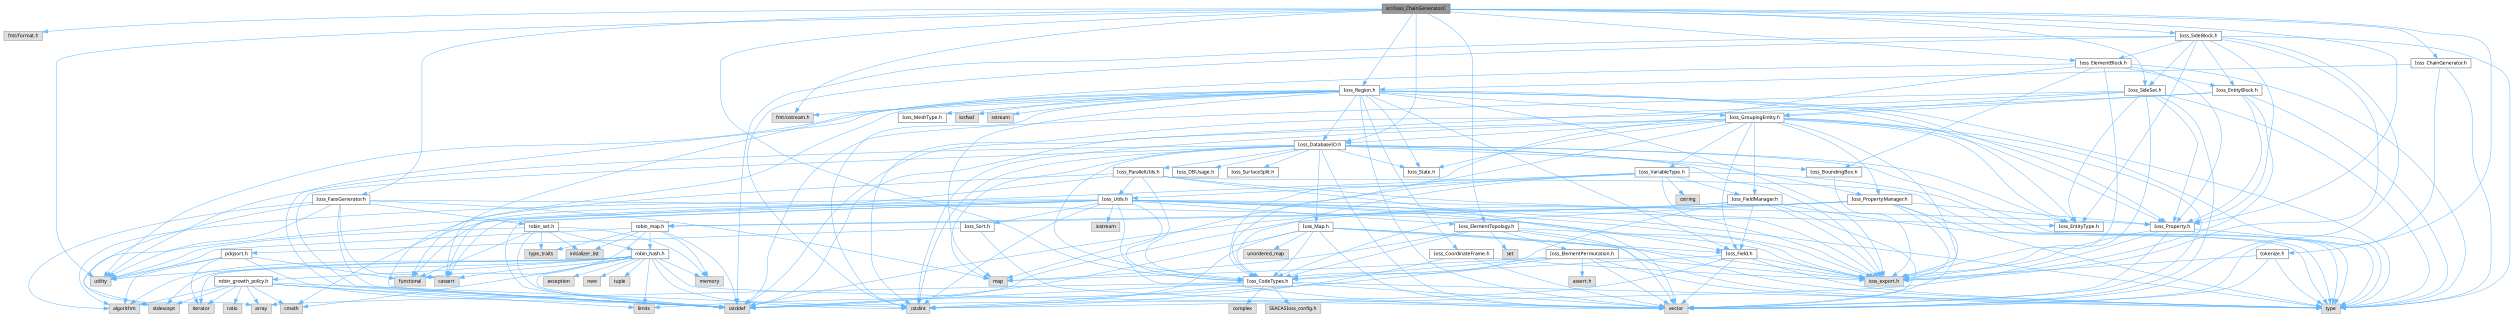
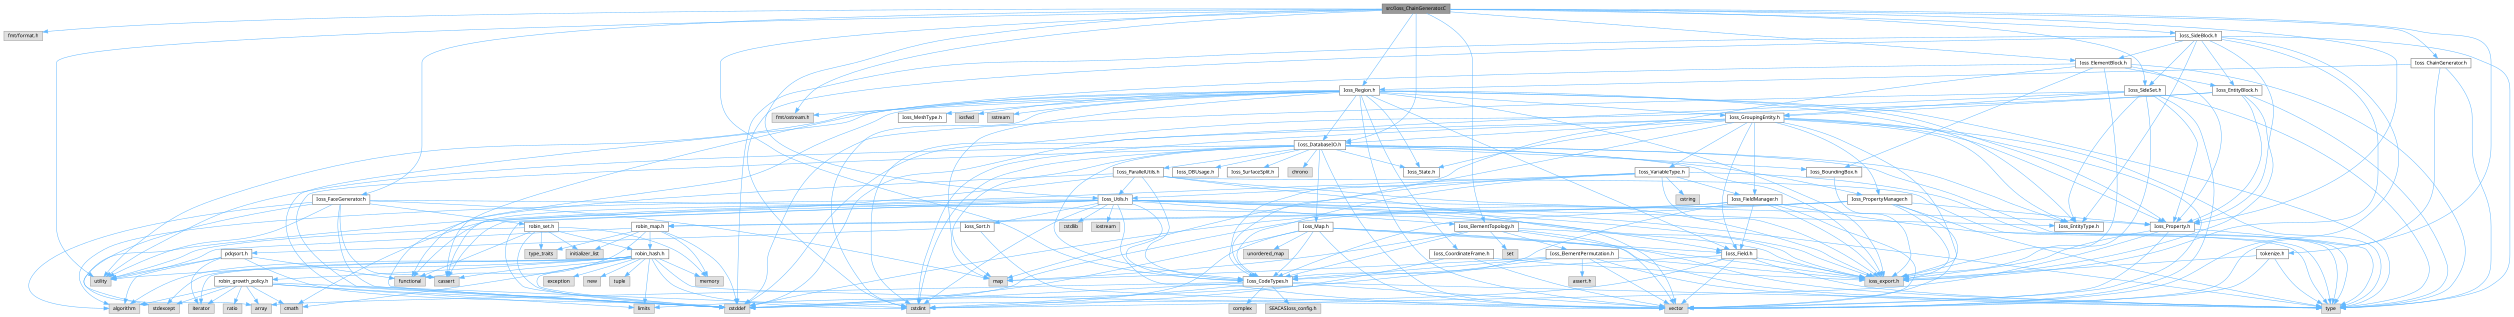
edge "src/Ioss_ChainGenerator.C" -> "Ioss_Utils.h": added
node "chrono": added
node "cstdlib": added
